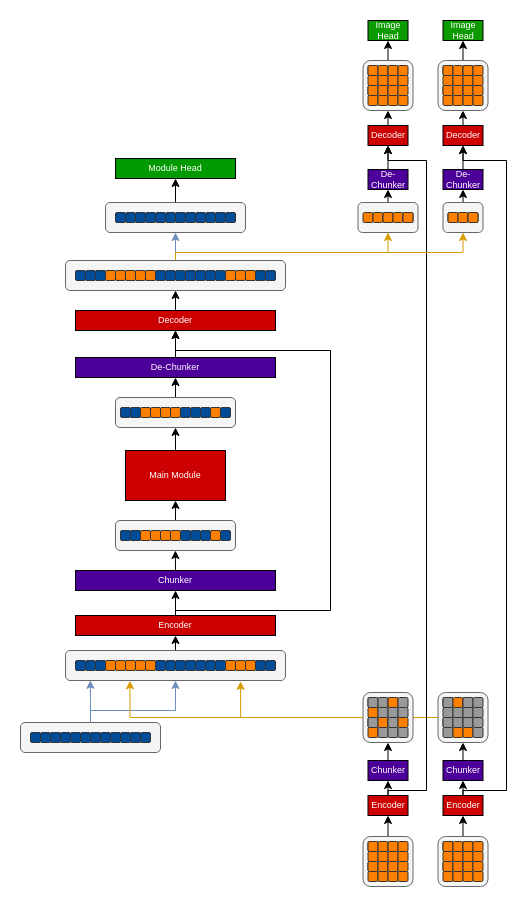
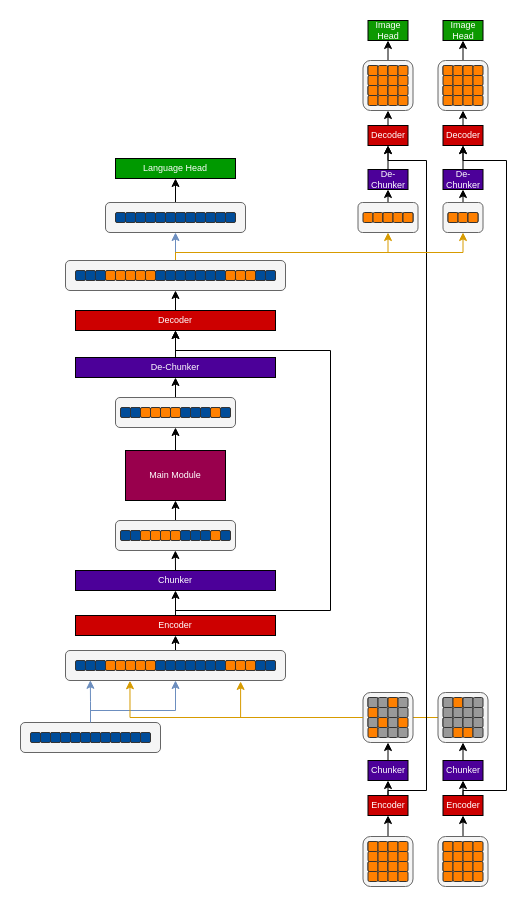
node "Module Head": label "Module Head" -> "Language Head"
node "Main Module": fillcolor #cc0000 -> #99004d
